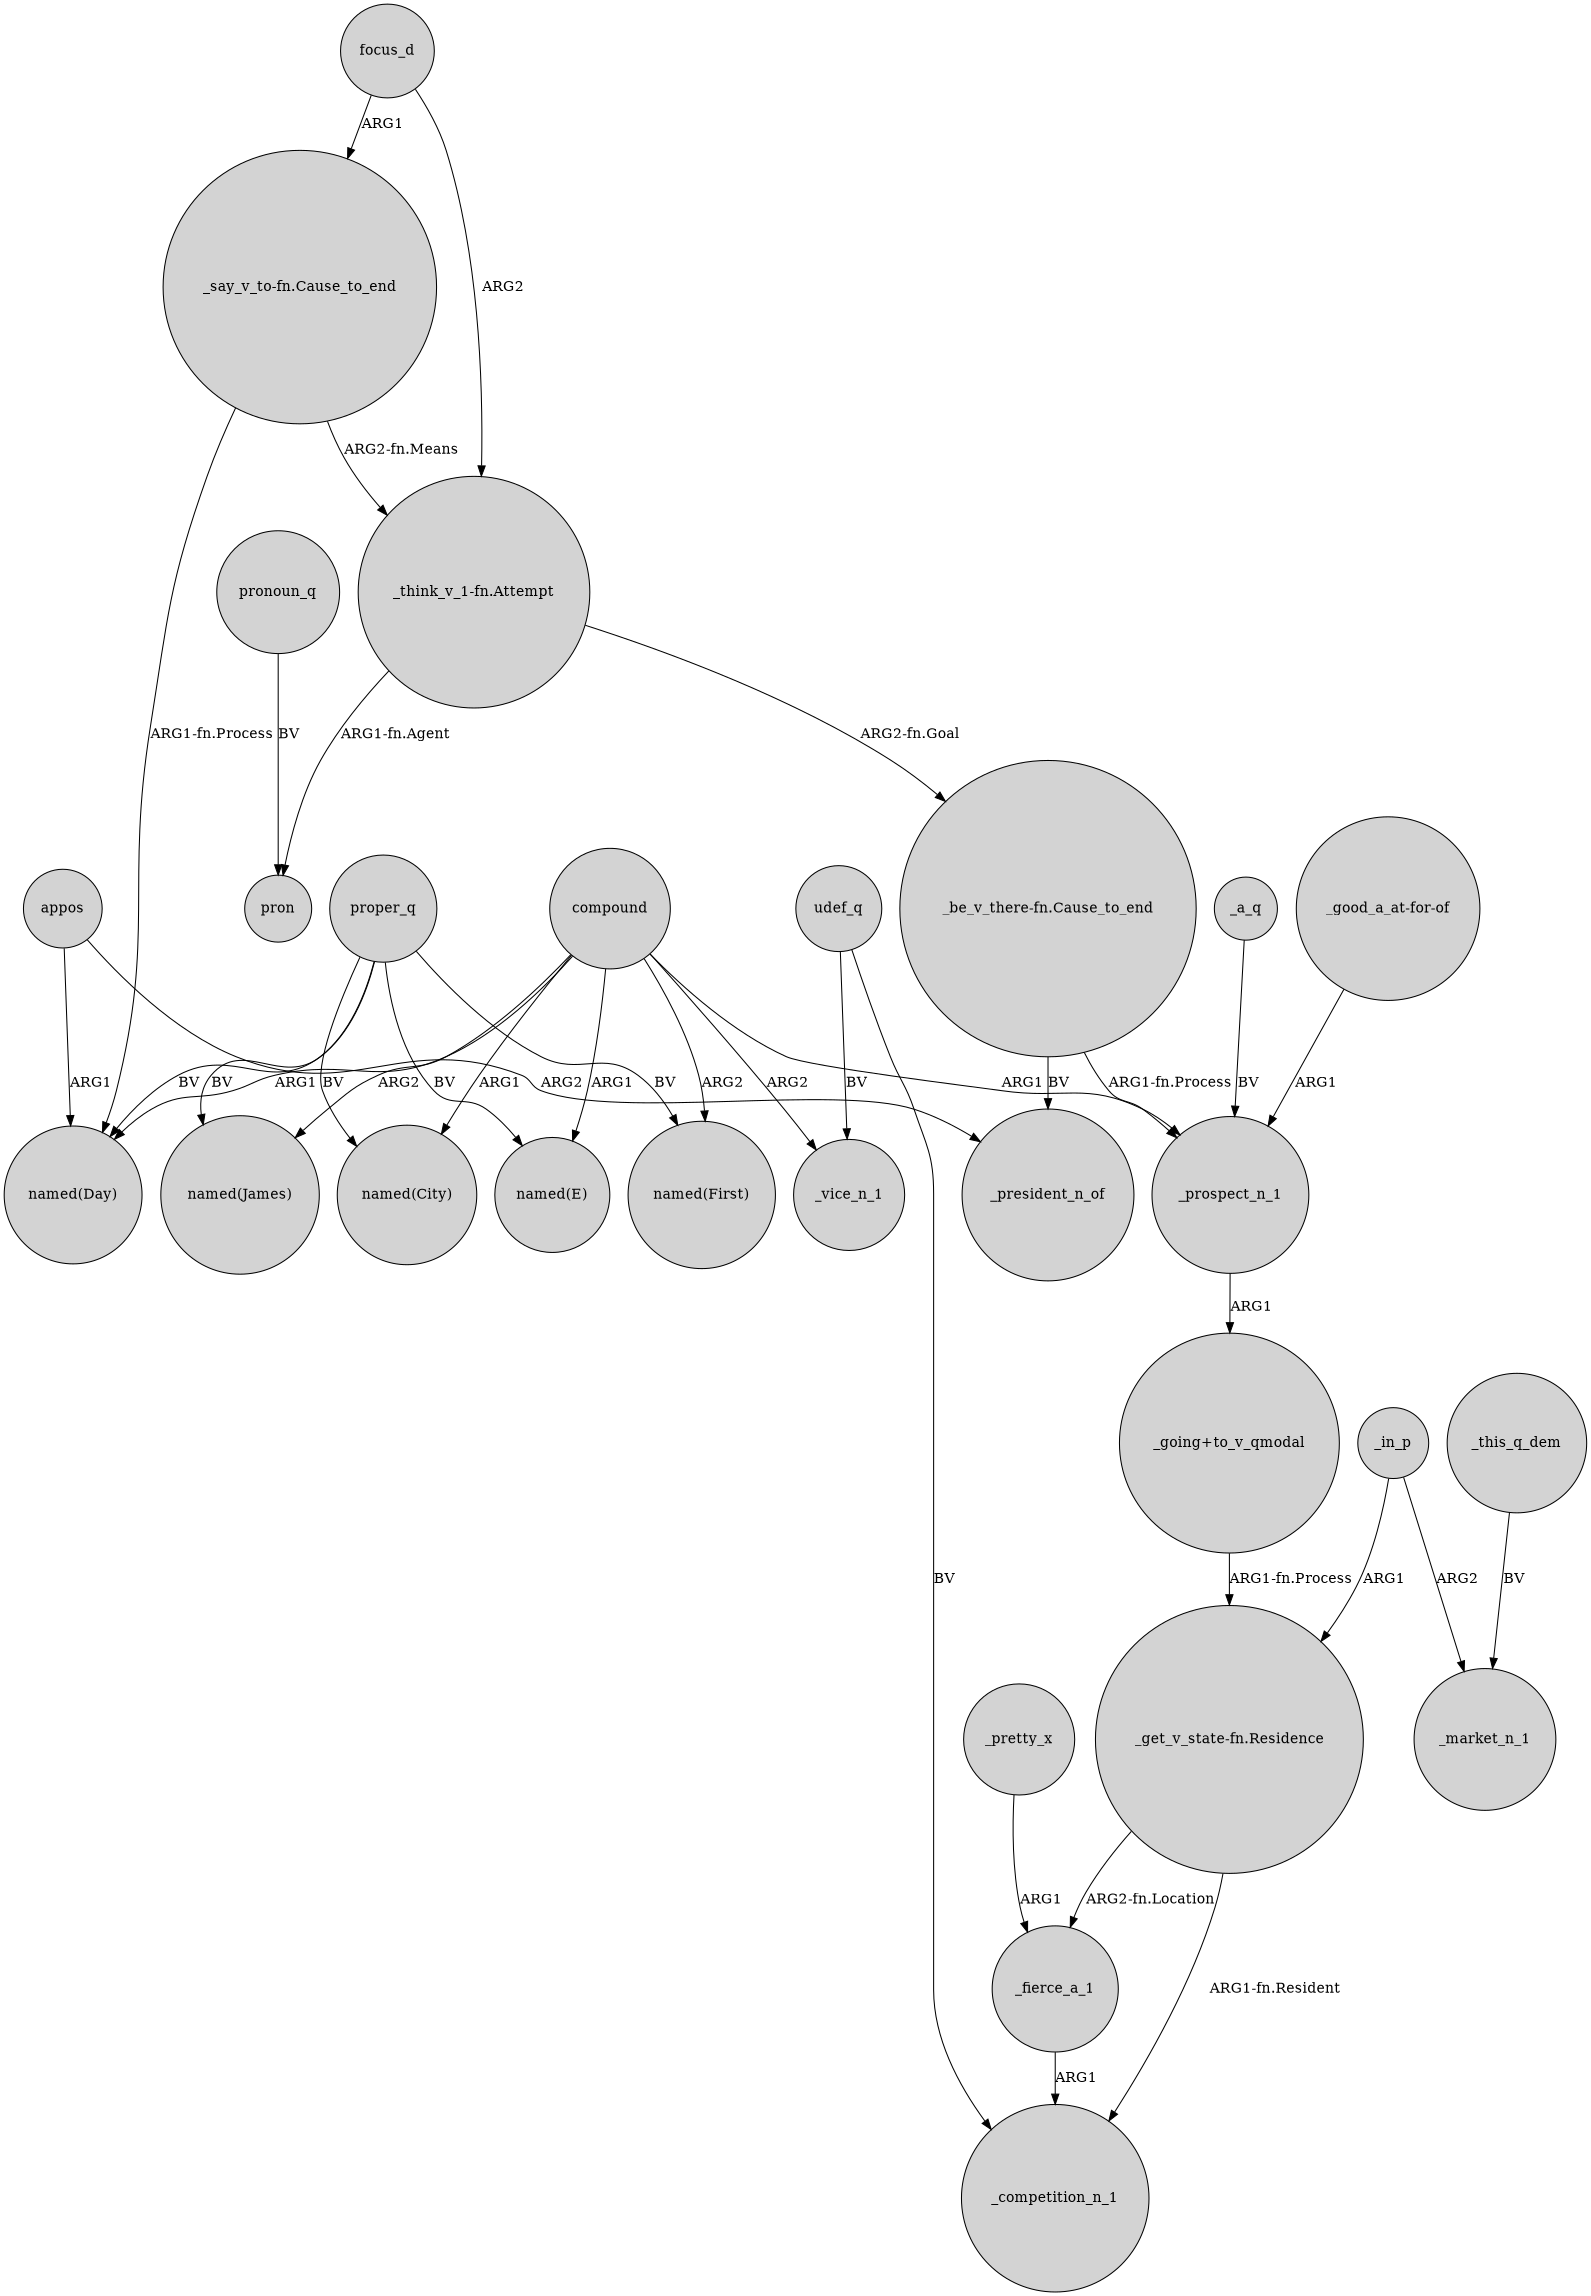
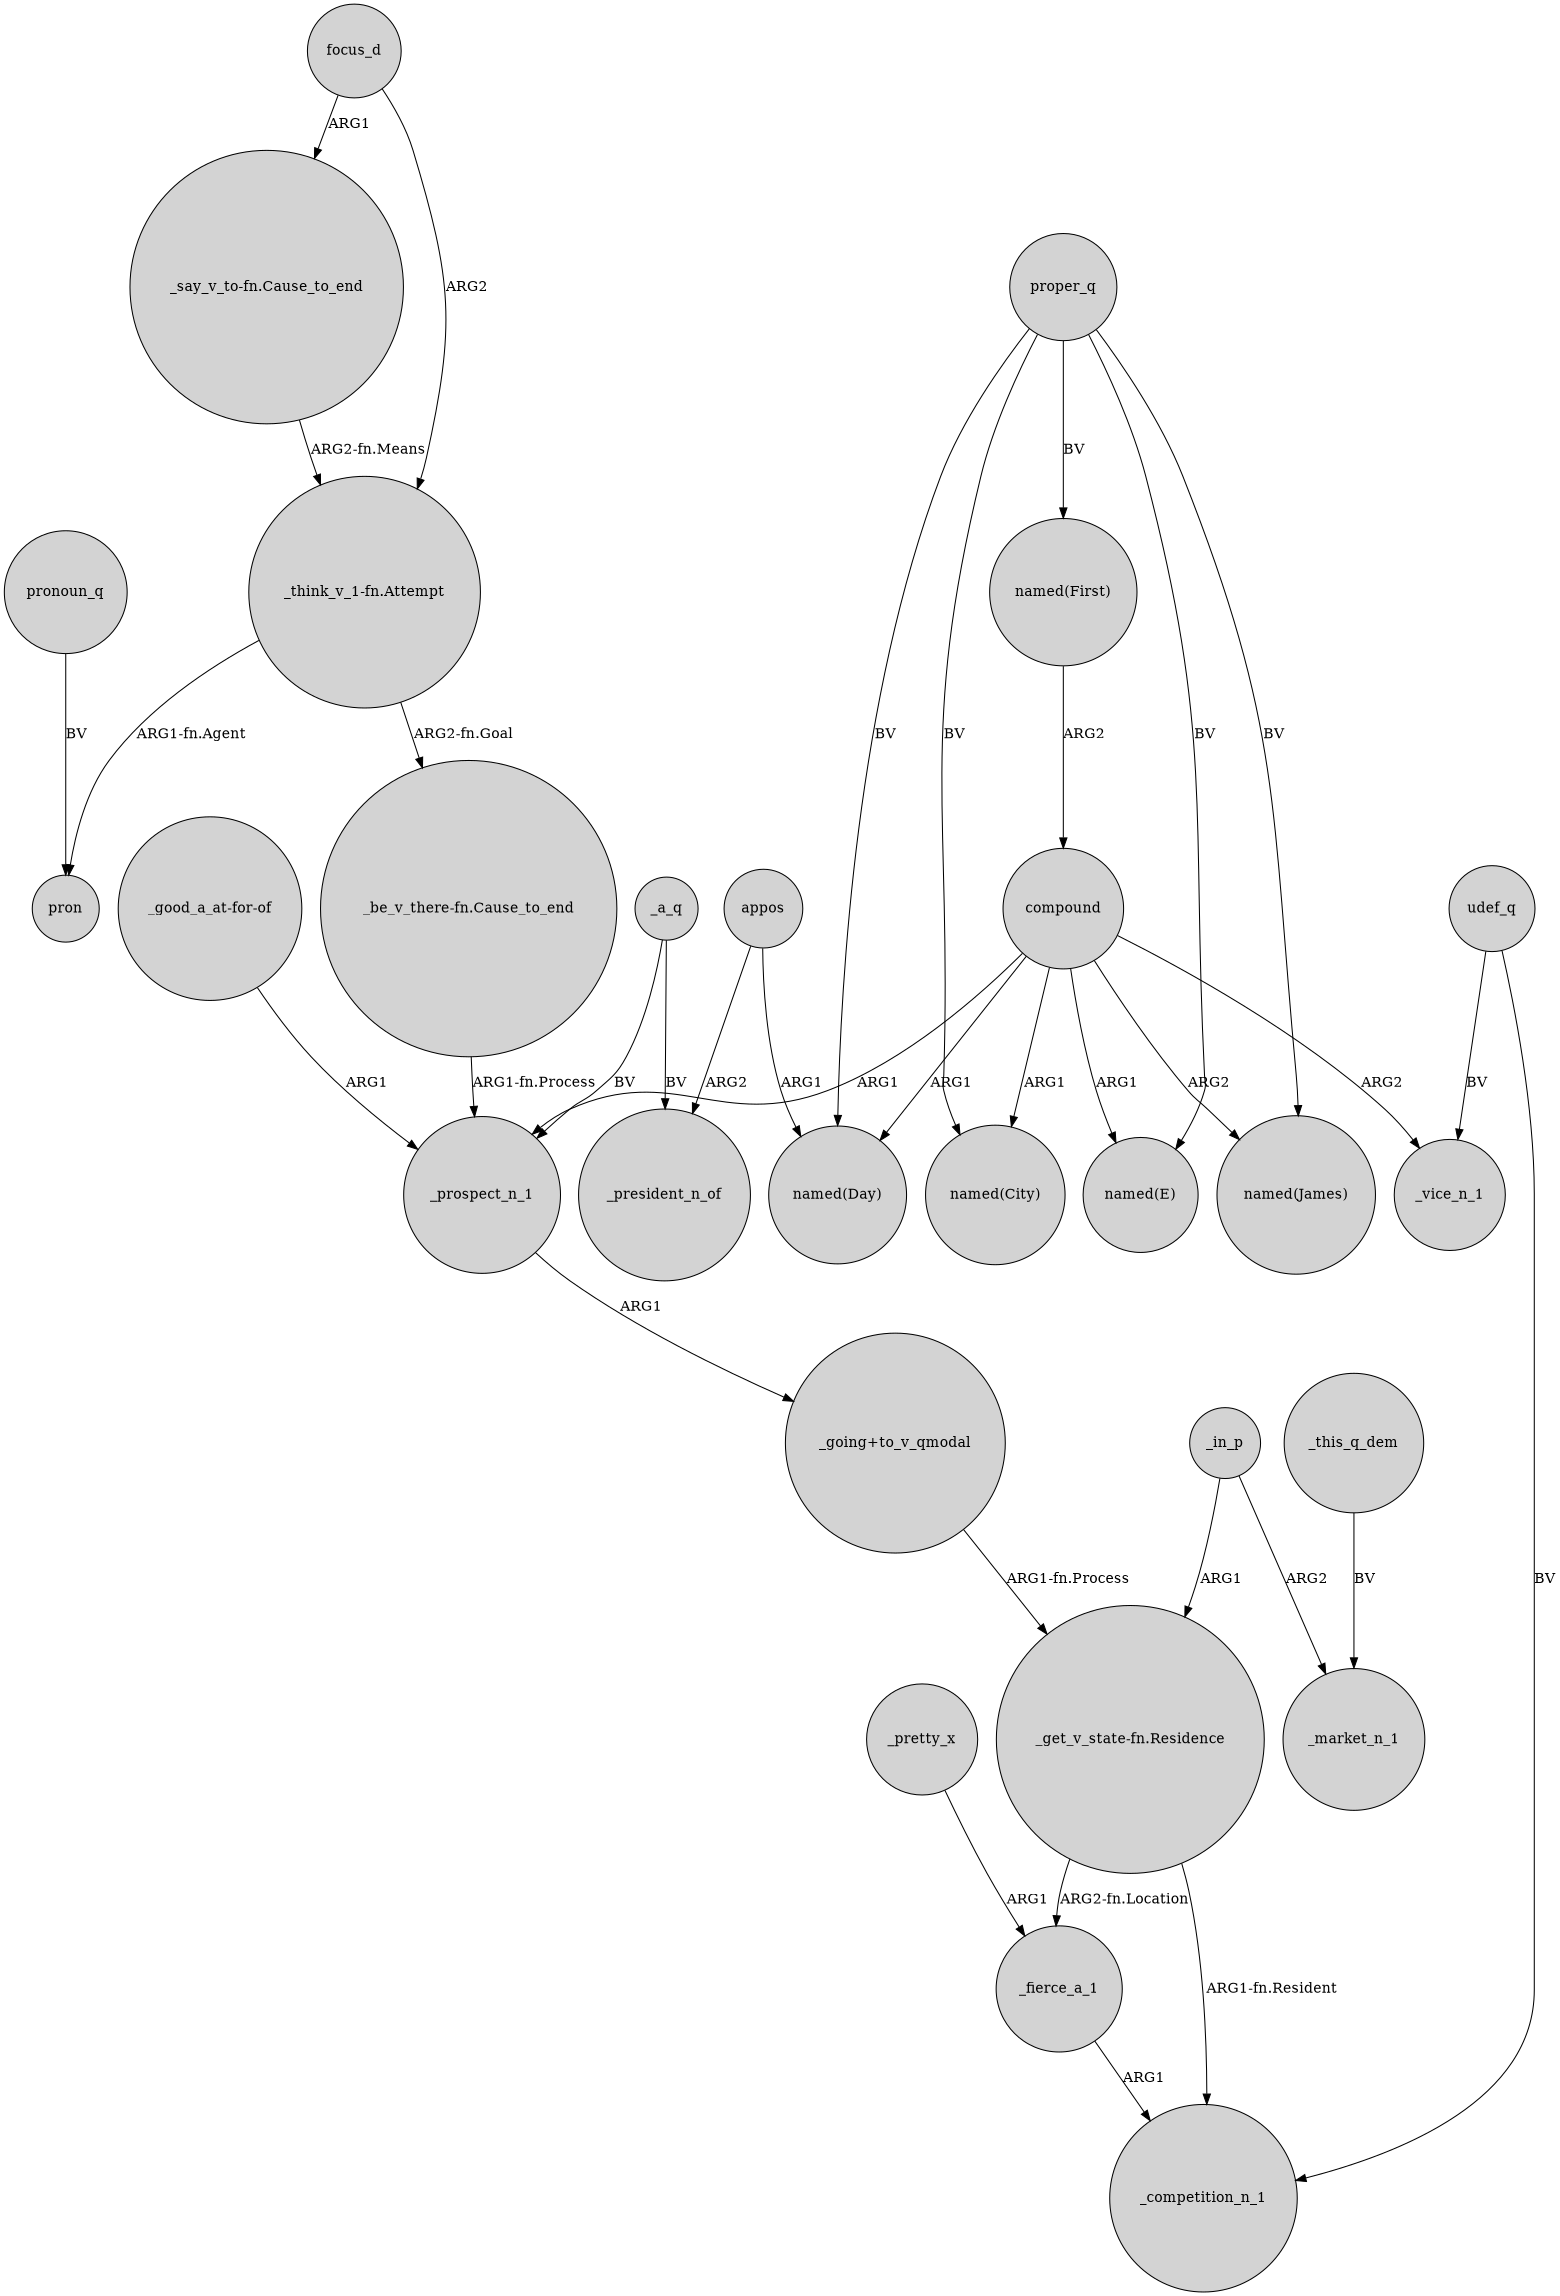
edge "_say_v_to-fn.Cause_to_end" -> "named(Day)": removed, label "ARG1-fn.Process"
edge "compound" -> "named(First)": reversed
edge "_be_v_there-fn.Cause_to_end" -> "_president_n_of": now "_a_q" -> "_president_n_of"
